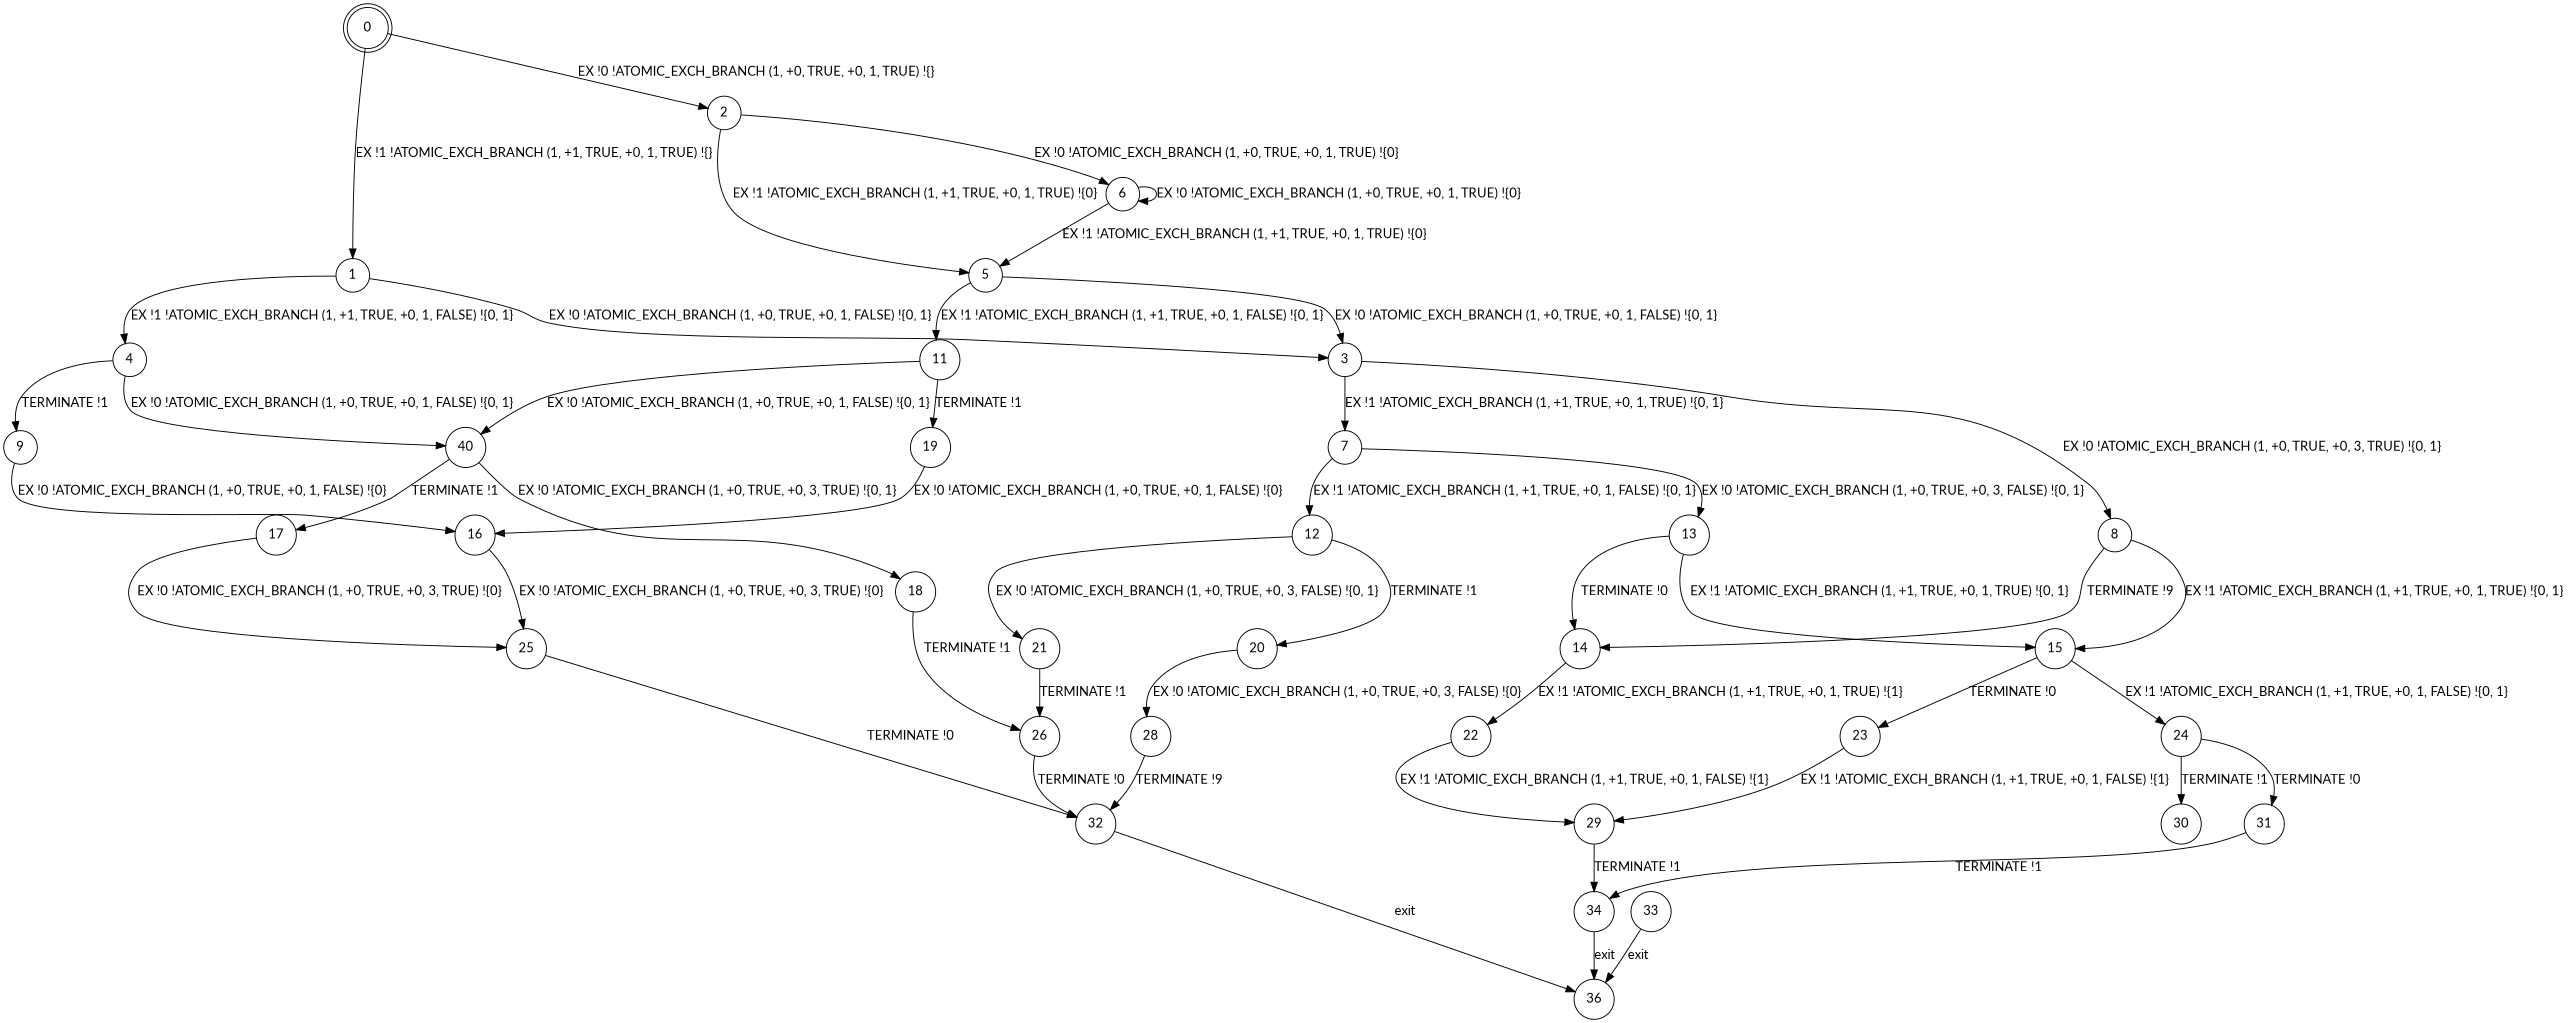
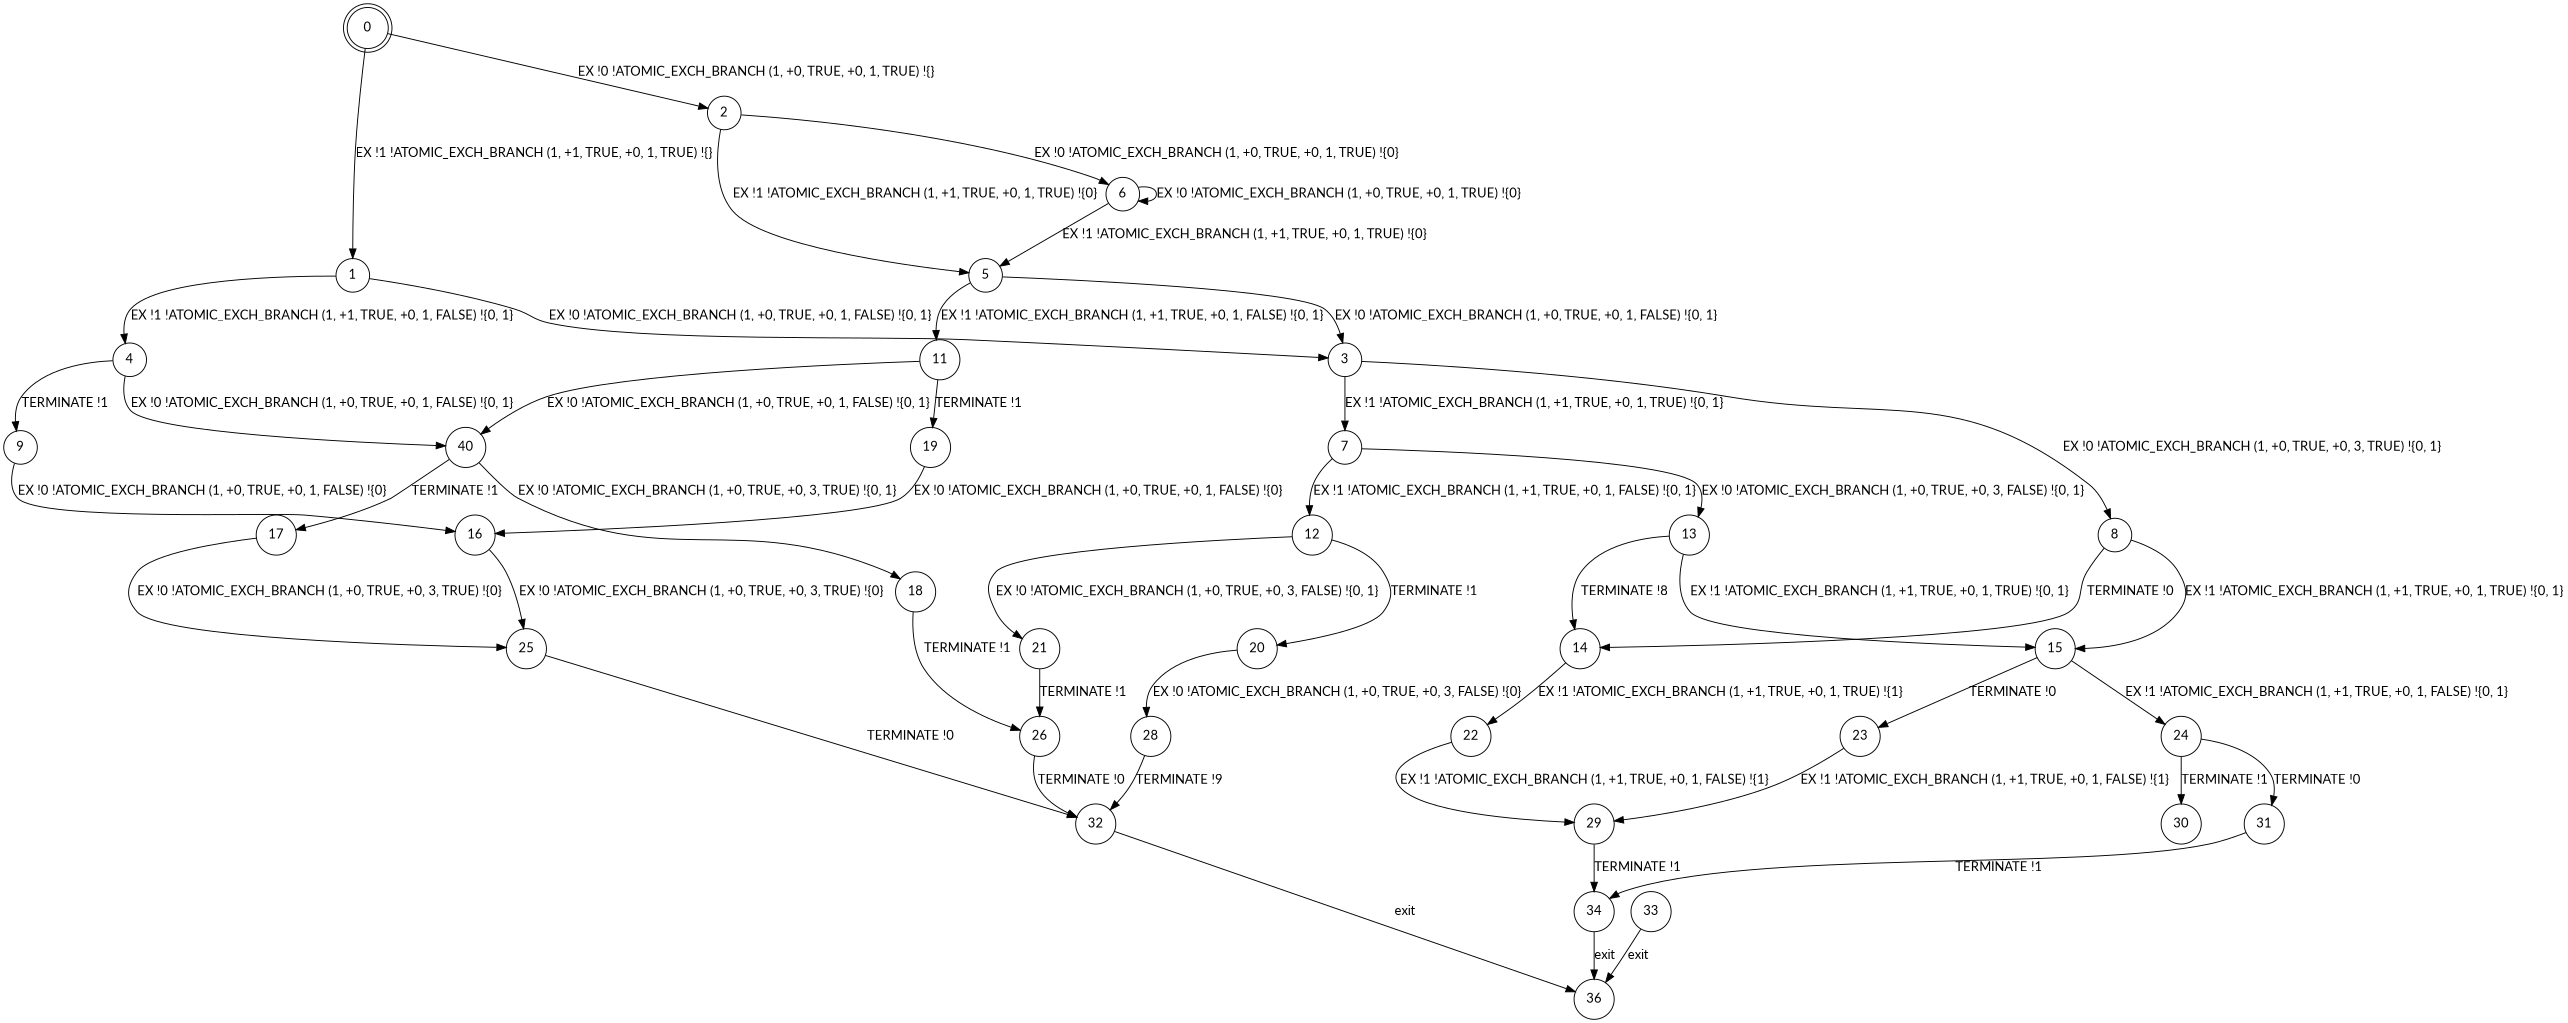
edge "13" -> "14": label "TERMINATE !0" -> "TERMINATE !8"
edge "8" -> "14": label "TERMINATE !9" -> "TERMINATE !0"
